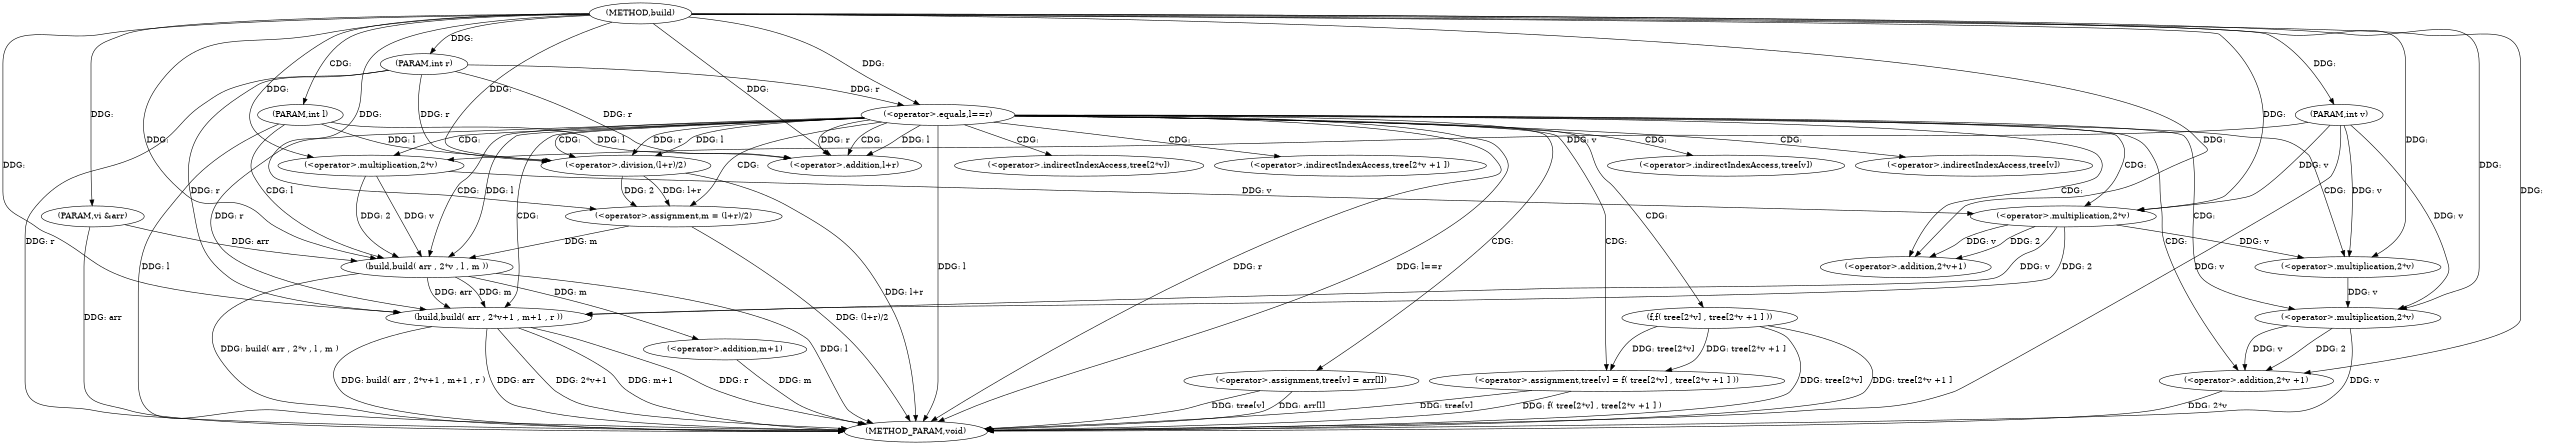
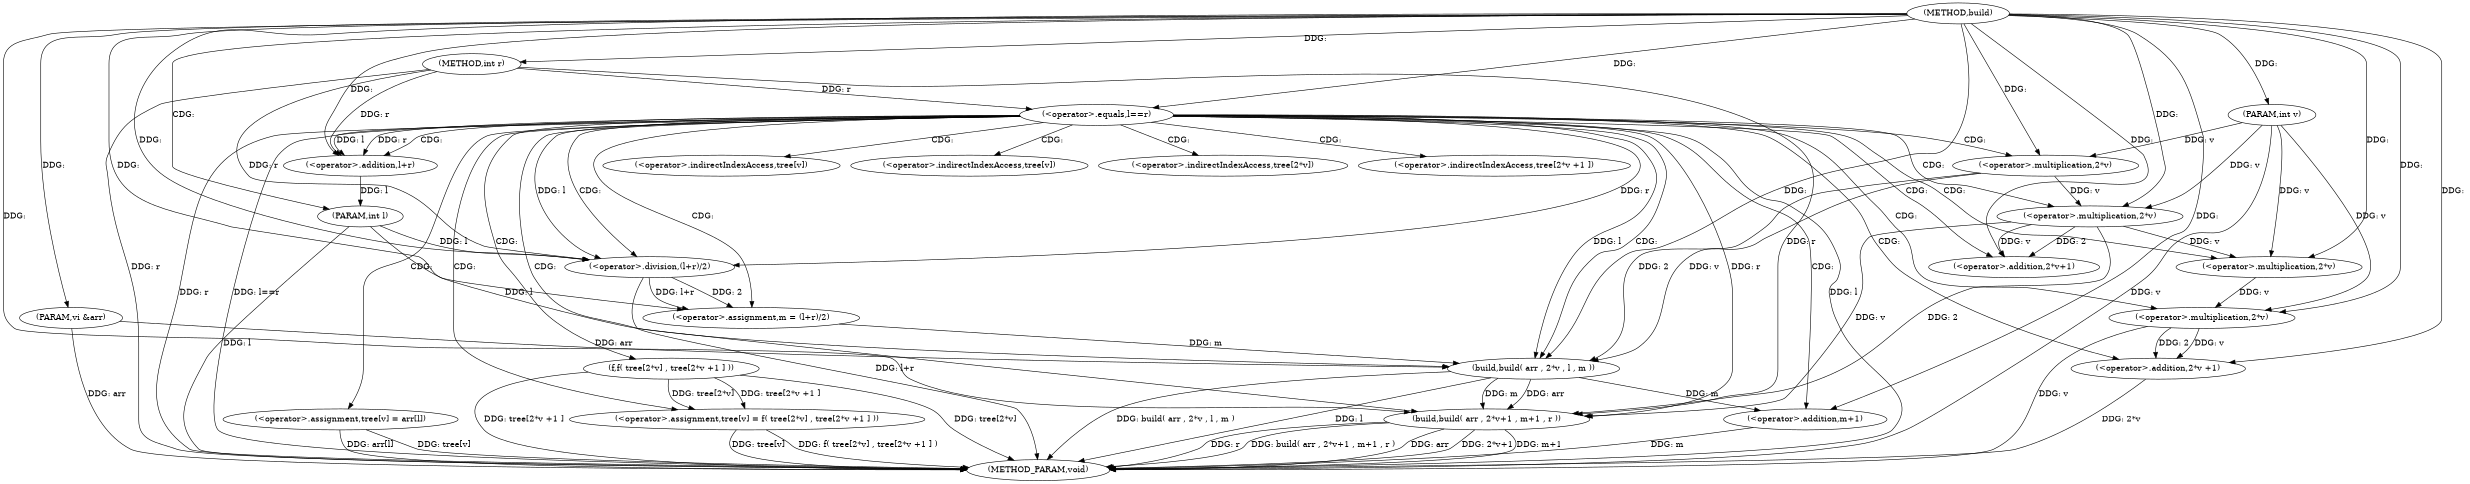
node "(PARAM,int r)": label "(PARAM,int r)" -> "(METHOD,int r)"
edge "(<operator>.equals,l==r)" -> "(<operator>.addition,m+1)": added, label "CDG:"
edge "(PARAM,int l)" -> "(<operator>.addition,l+r)": reversed
edge "(PARAM,int l)" -> "(build,build( arr , 2*v , l , m ))": label "CDG: l" -> "DDG: l"
edge "(METHOD,build)" -> "(<operator>.addition,m+1)": added, label "DDG:"
edge "(<operator>.assignment,m = (l+r)/2)" -> "(METHOD_PARAM,void)": removed, label "DDG: (l+r)/2"
